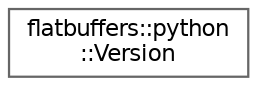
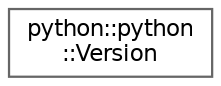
node "flatbuffers::python ::Version": label "flatbuffers::python ::Version" -> "python::python ::Version"
